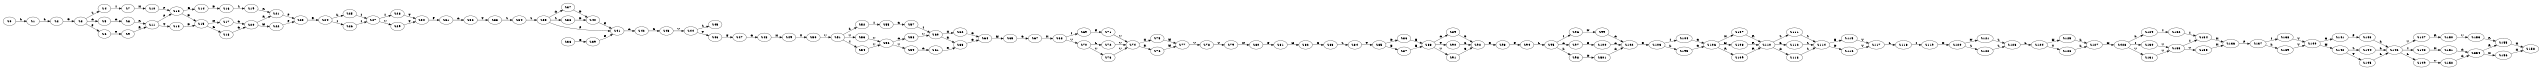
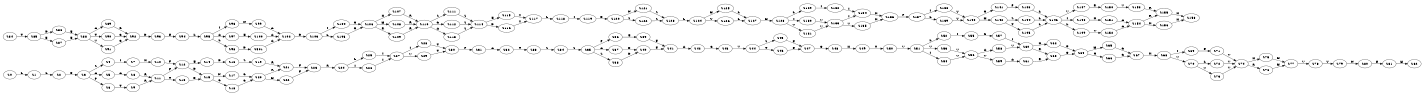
edge "S35" -> "S41": now "S35" -> "S36"
edge "S45" -> "S47": added, label "F"
node "S83": removed
node "S428": label "S428" -> "S128"
node "S354": label "S354" -> "S154"
node "S66": added
